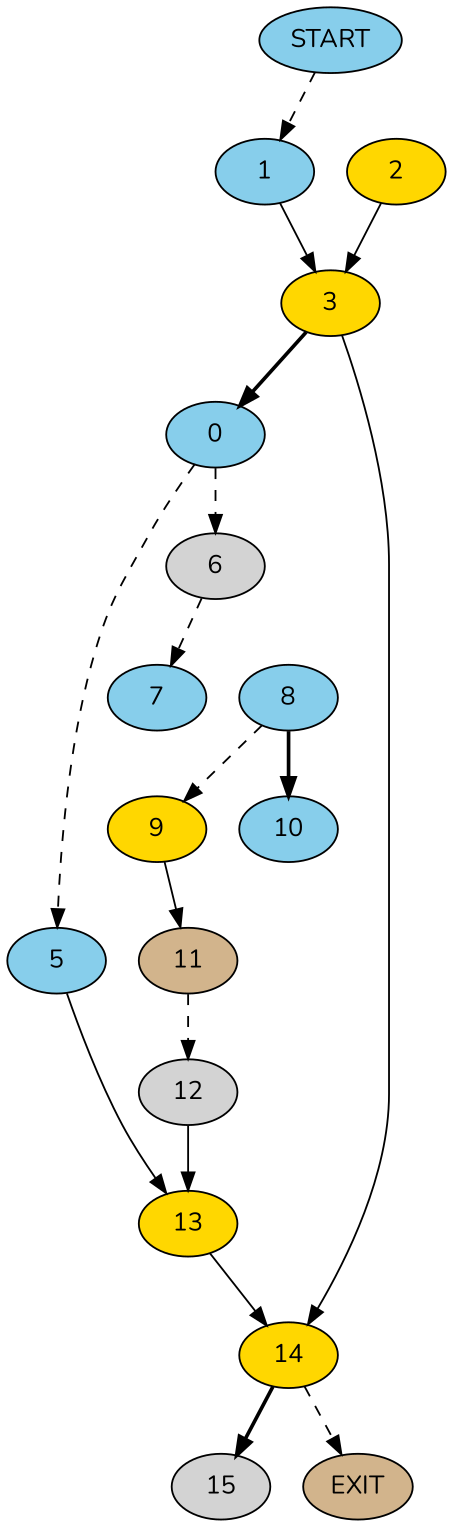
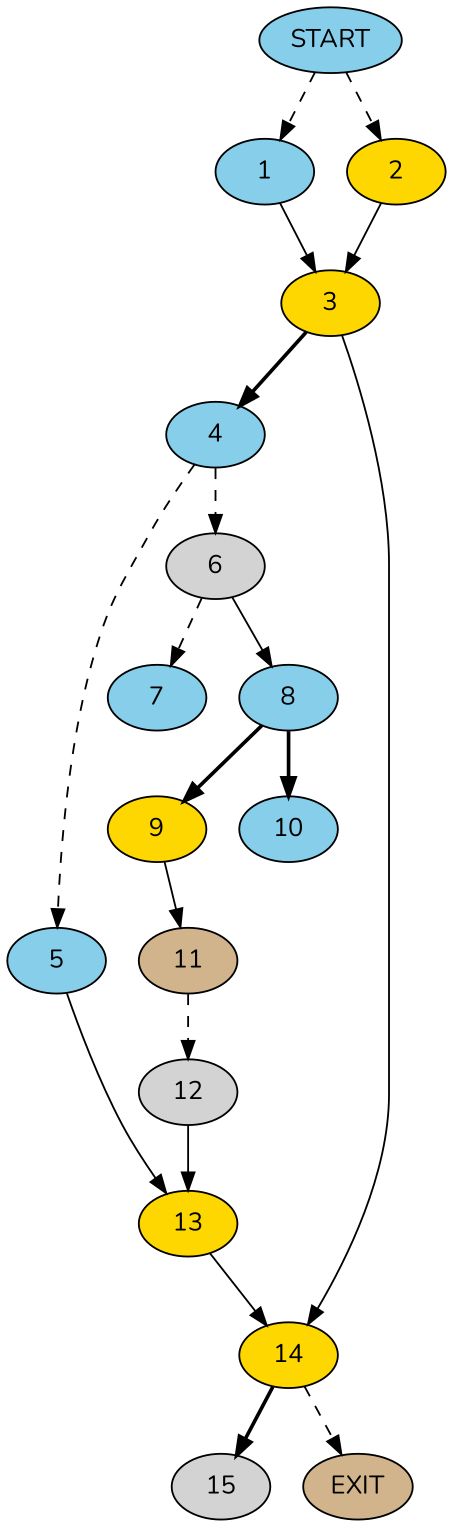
edge "START" -> "2": added
node "0": label "0" -> "4"
edge "6" -> "8": added
edge "8" -> "9": style dashed -> bold
